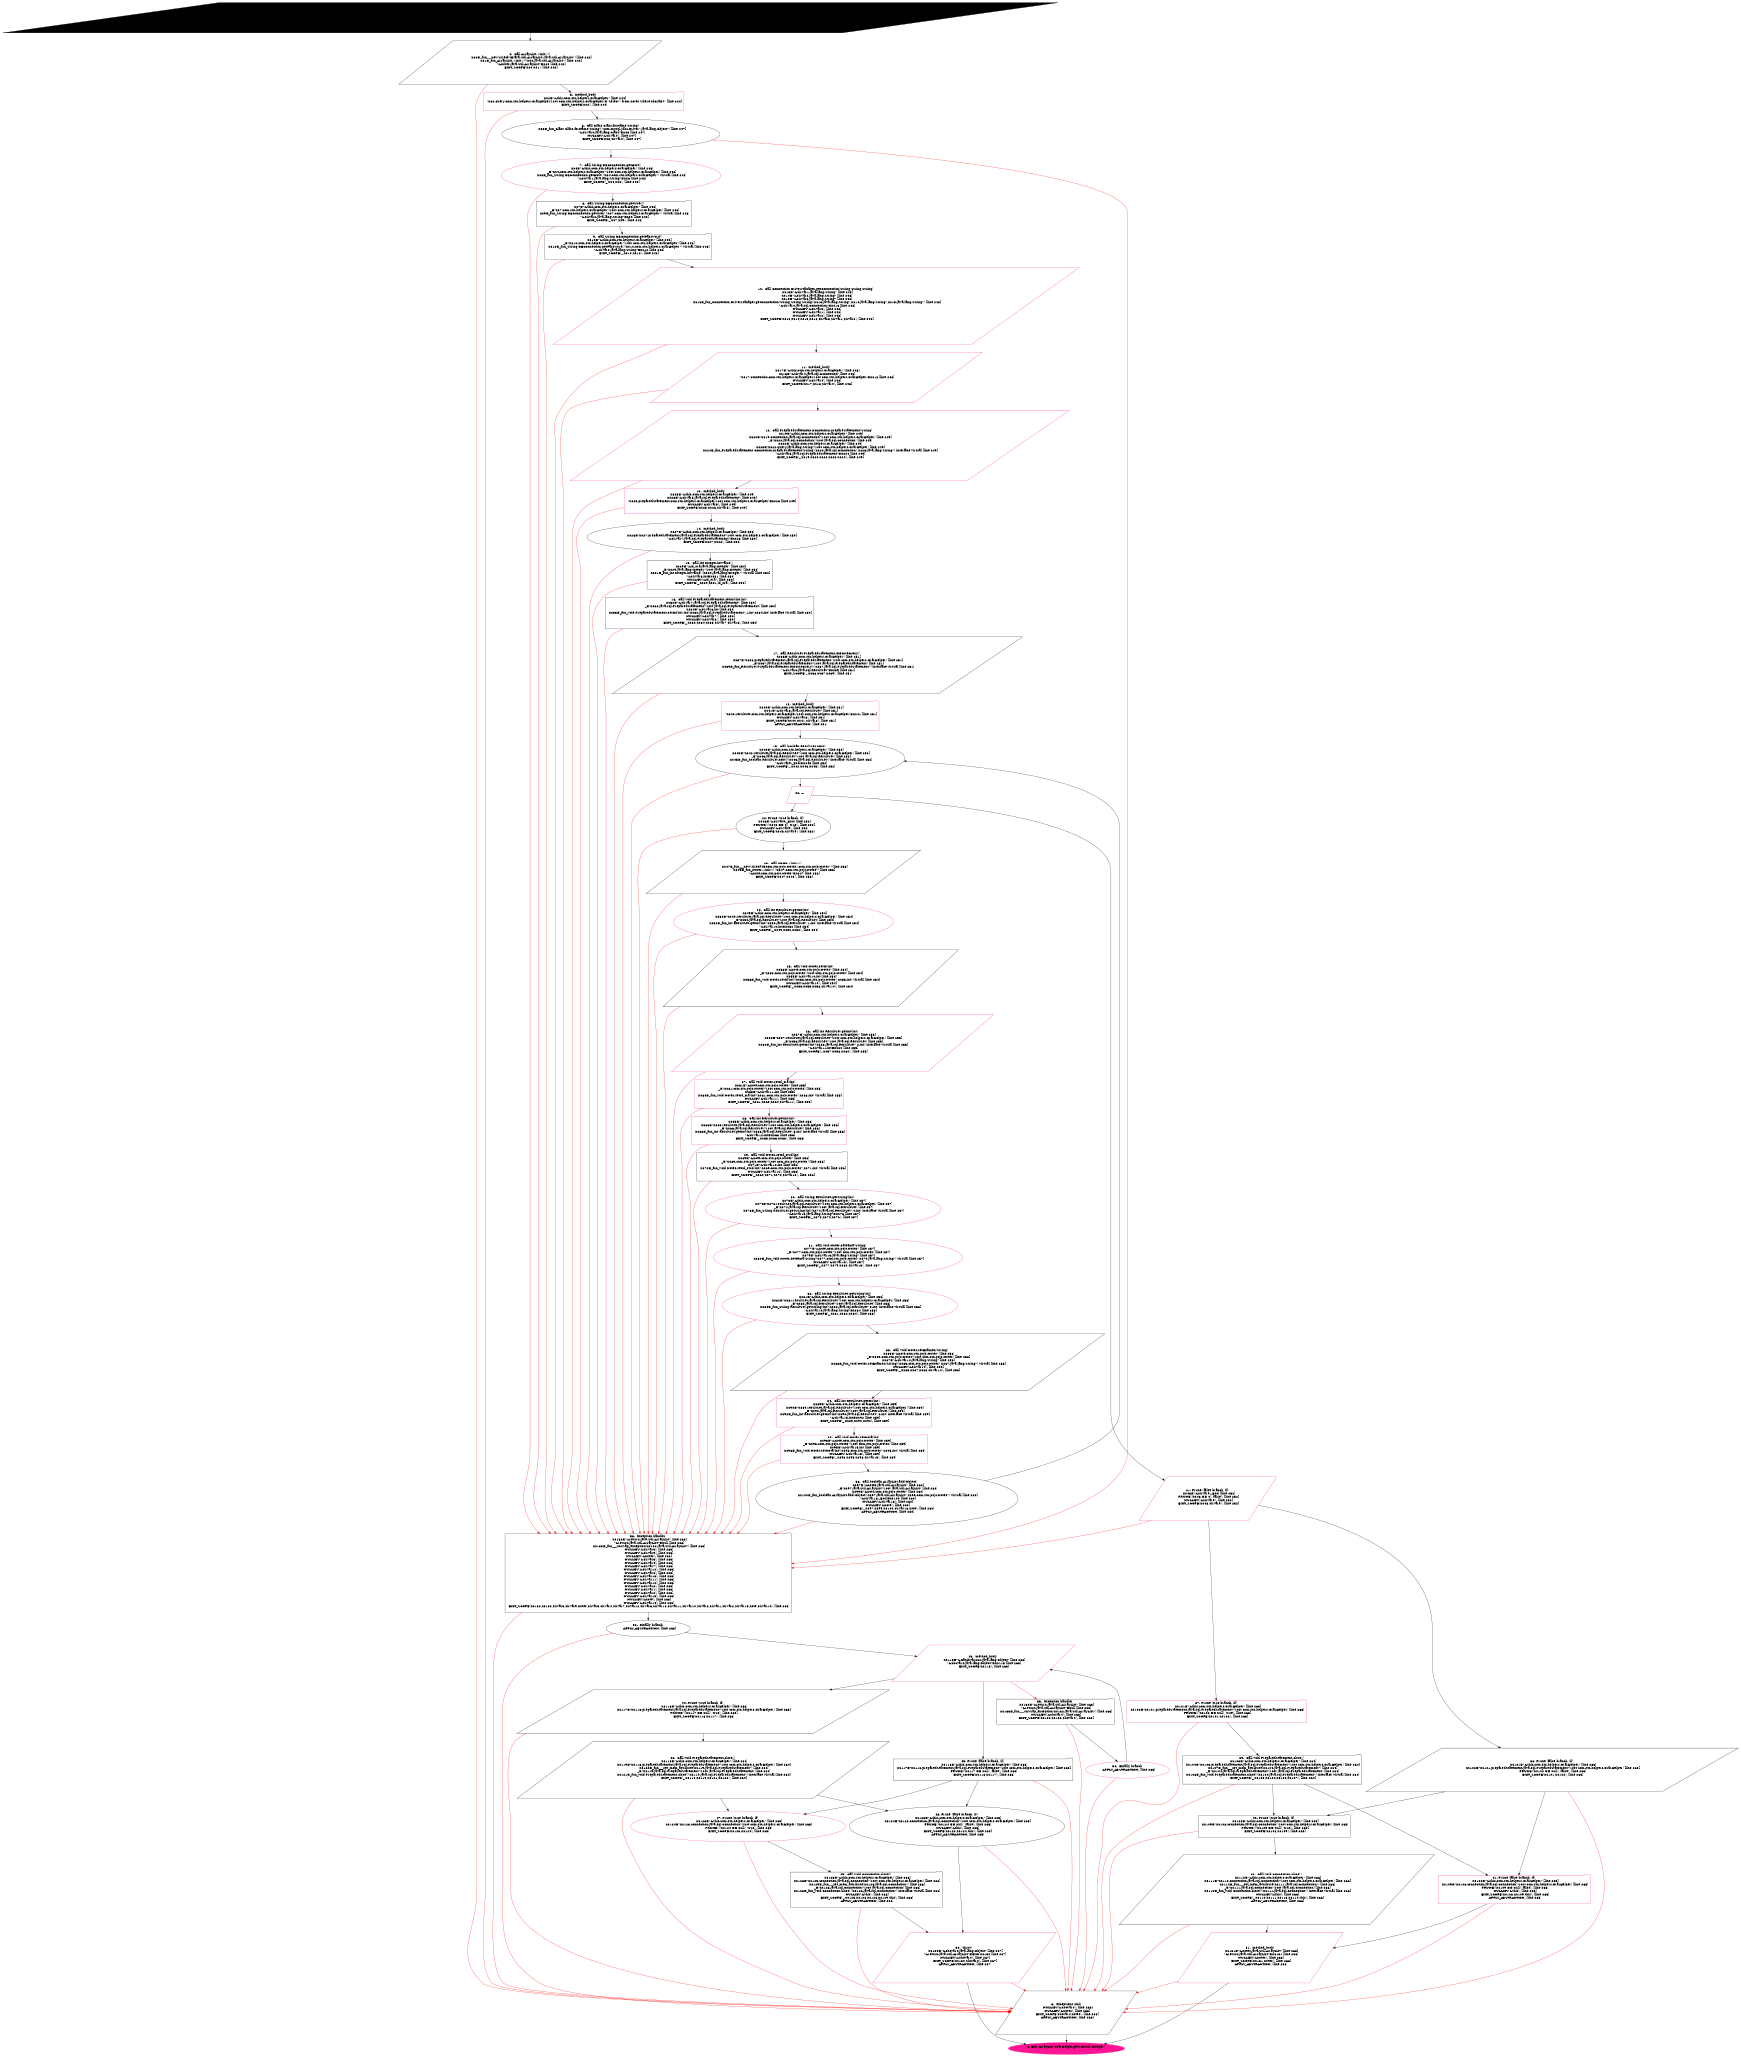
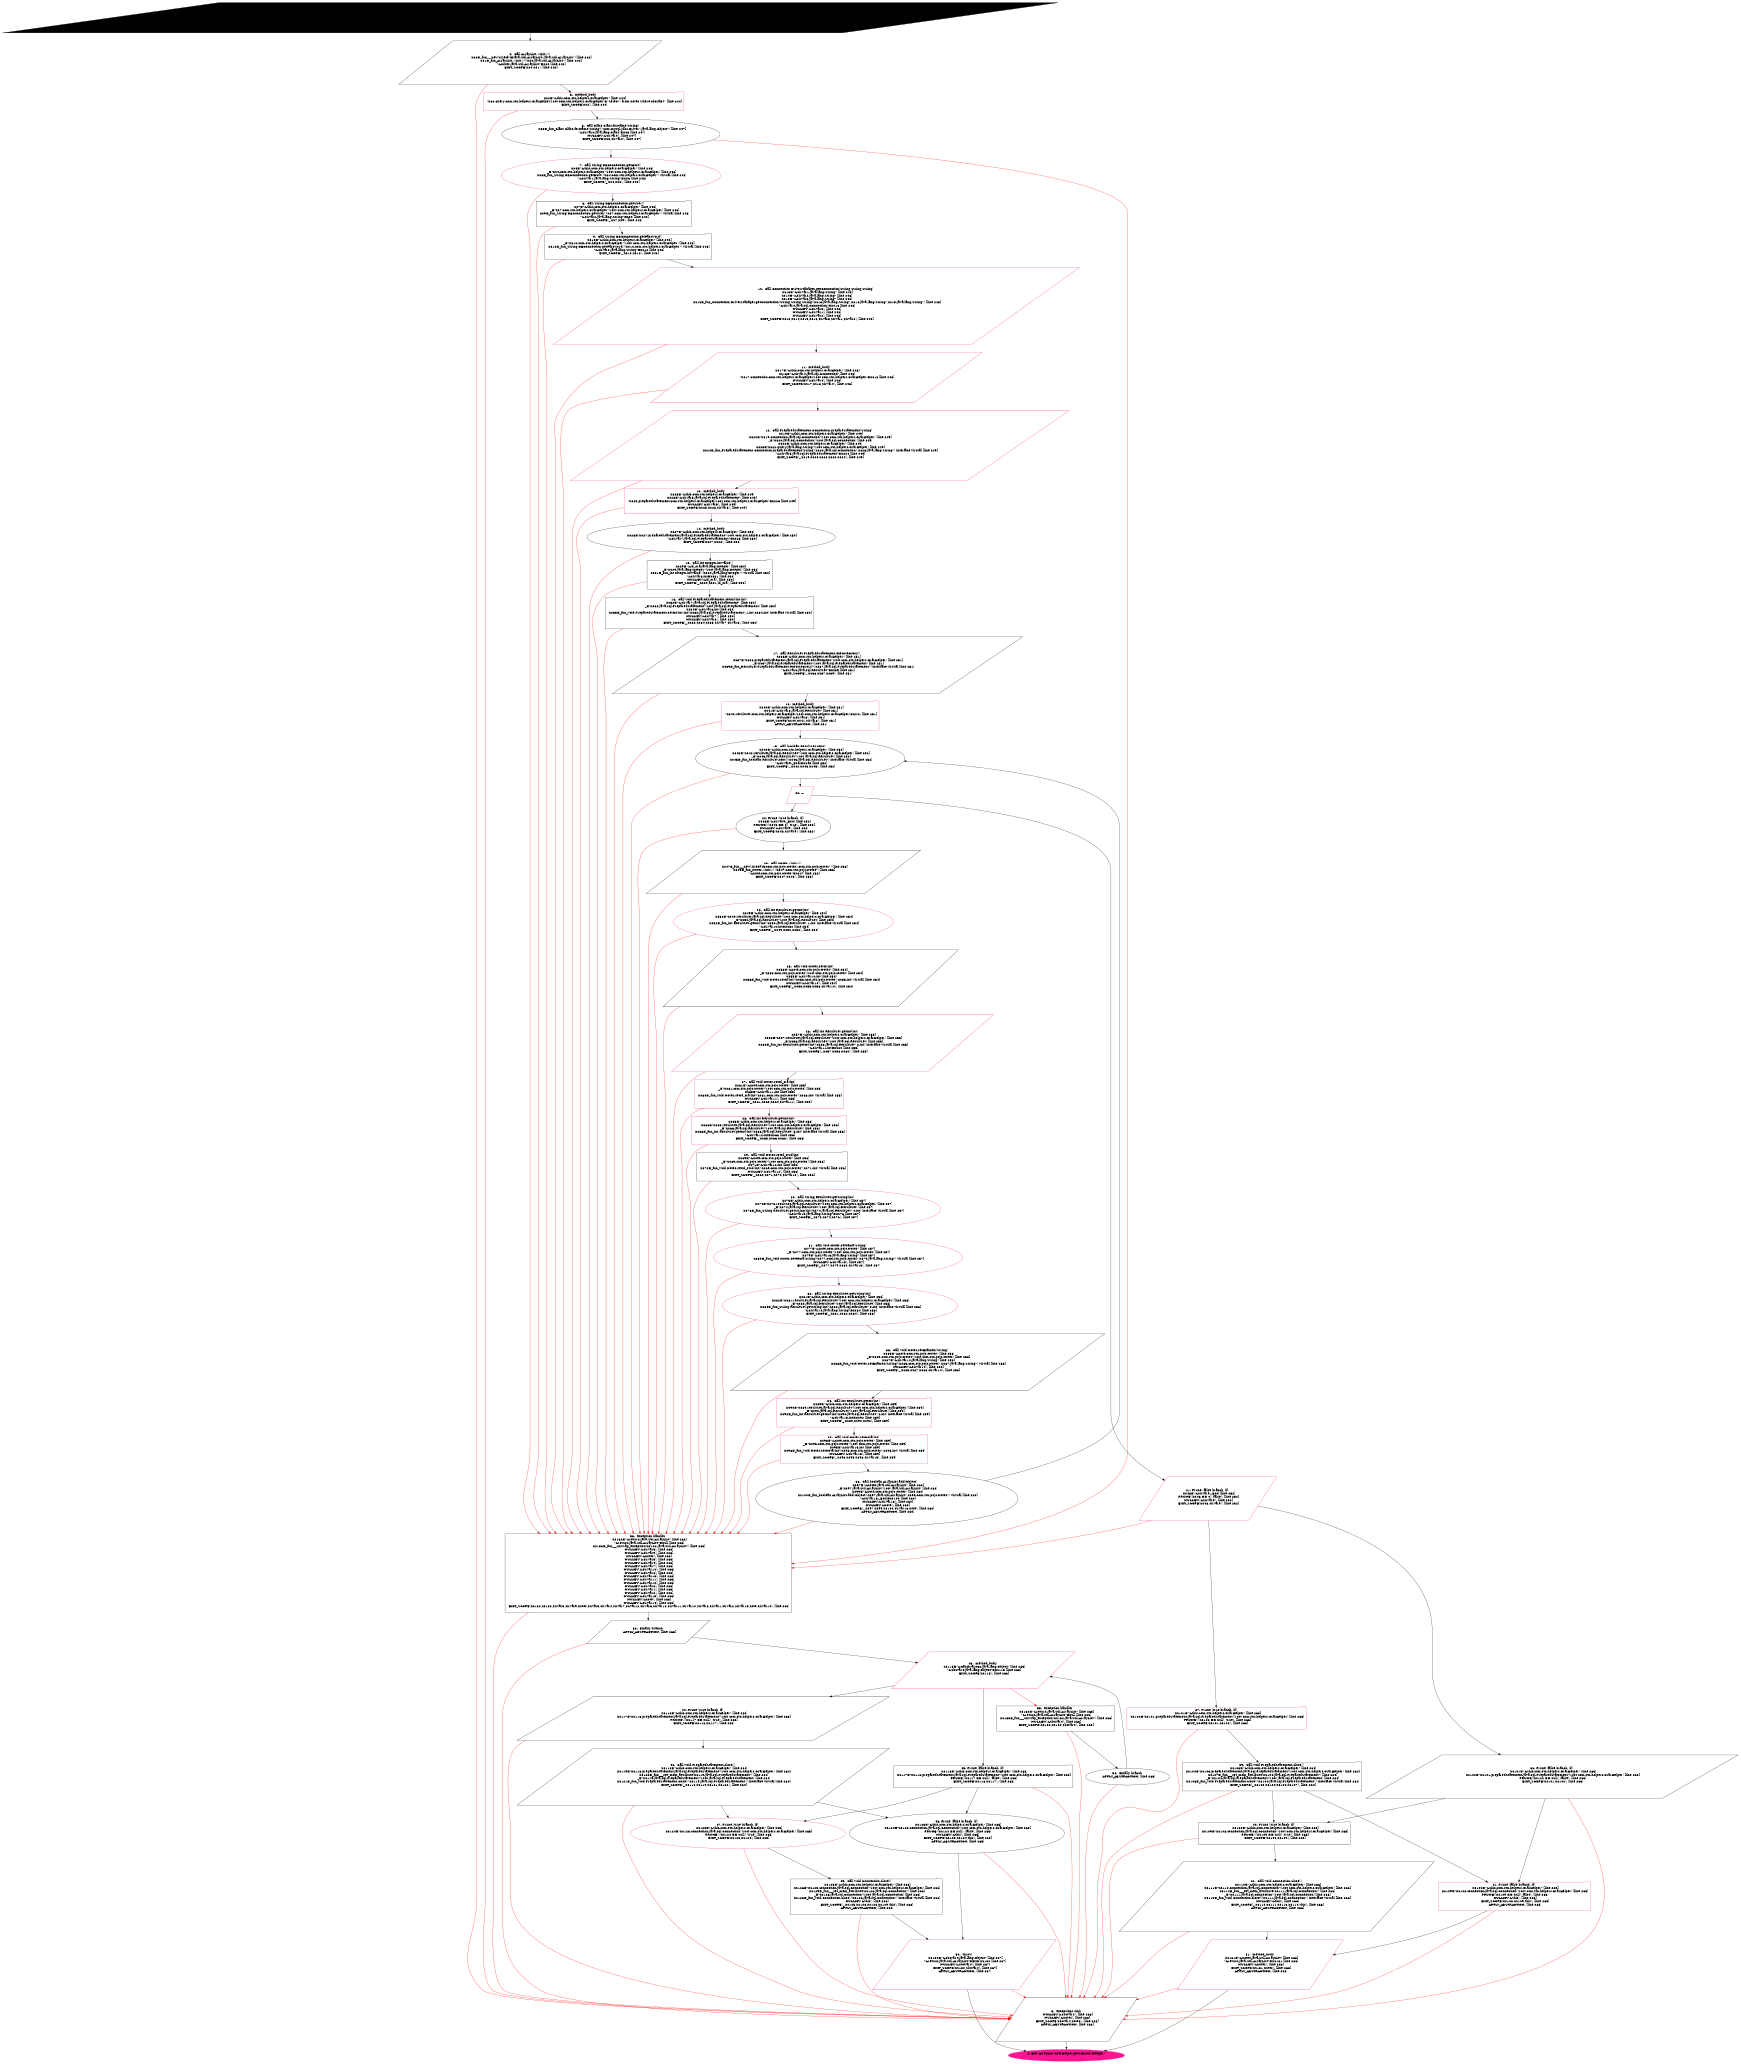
node "52:  Finally branch APPLY_ABSTRACTION; [line 263]": shape ellipse -> parallelogram
node "54:  Finally branch APPLY_ABSTRACTION; [line 263]": color deeppink -> black
